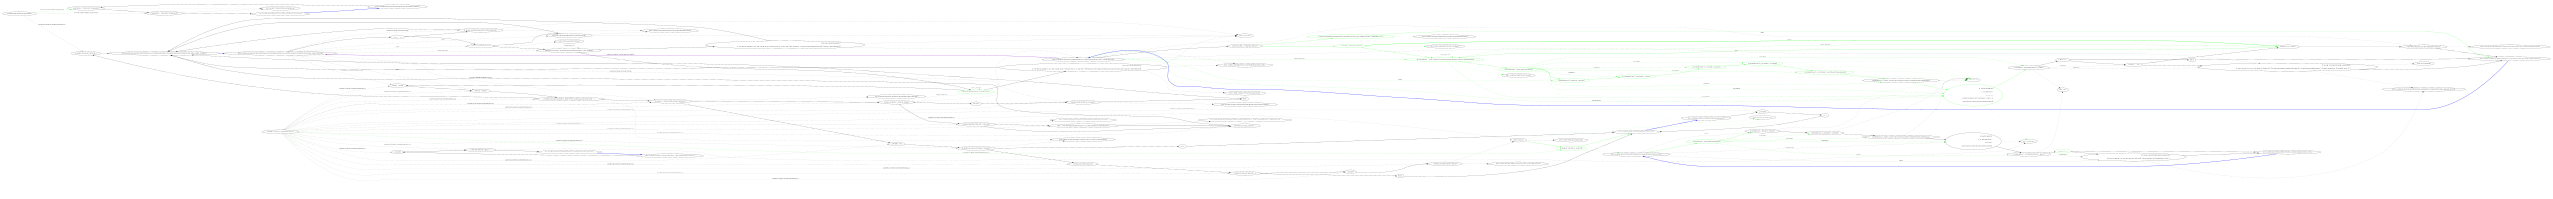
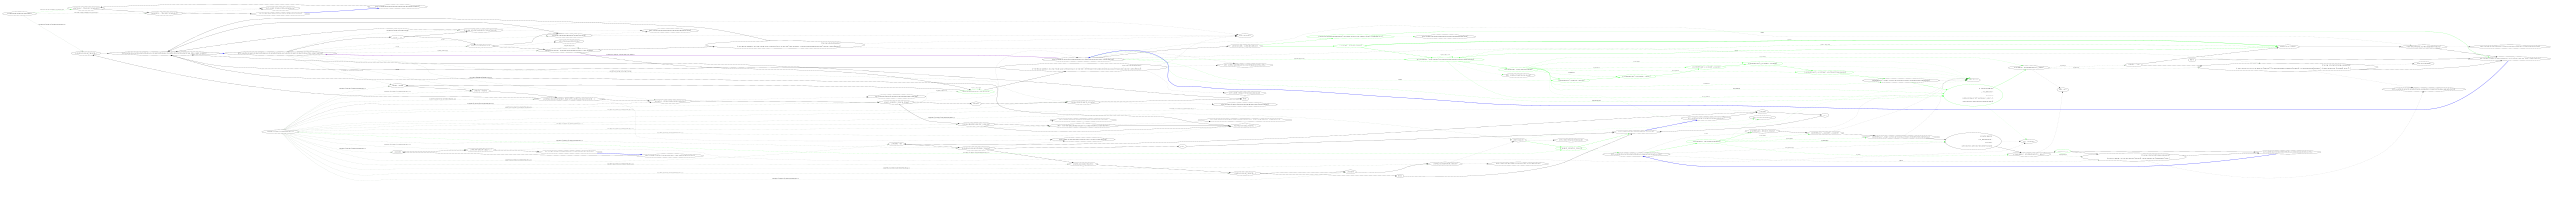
node "Entry System.Diagnostics.Stopwatch.StartNew()": removed
node "lockResult >= 0": removed
edge "timeout.TotalMilliseconds > Int32.MaxValue" -> "Acquire(_connection, _resource, timeout)": reversed
edge "_connection = storage.CreateAndOpenConnection()" -> "_completed = true": now "_completed" -> "_completed = true"
